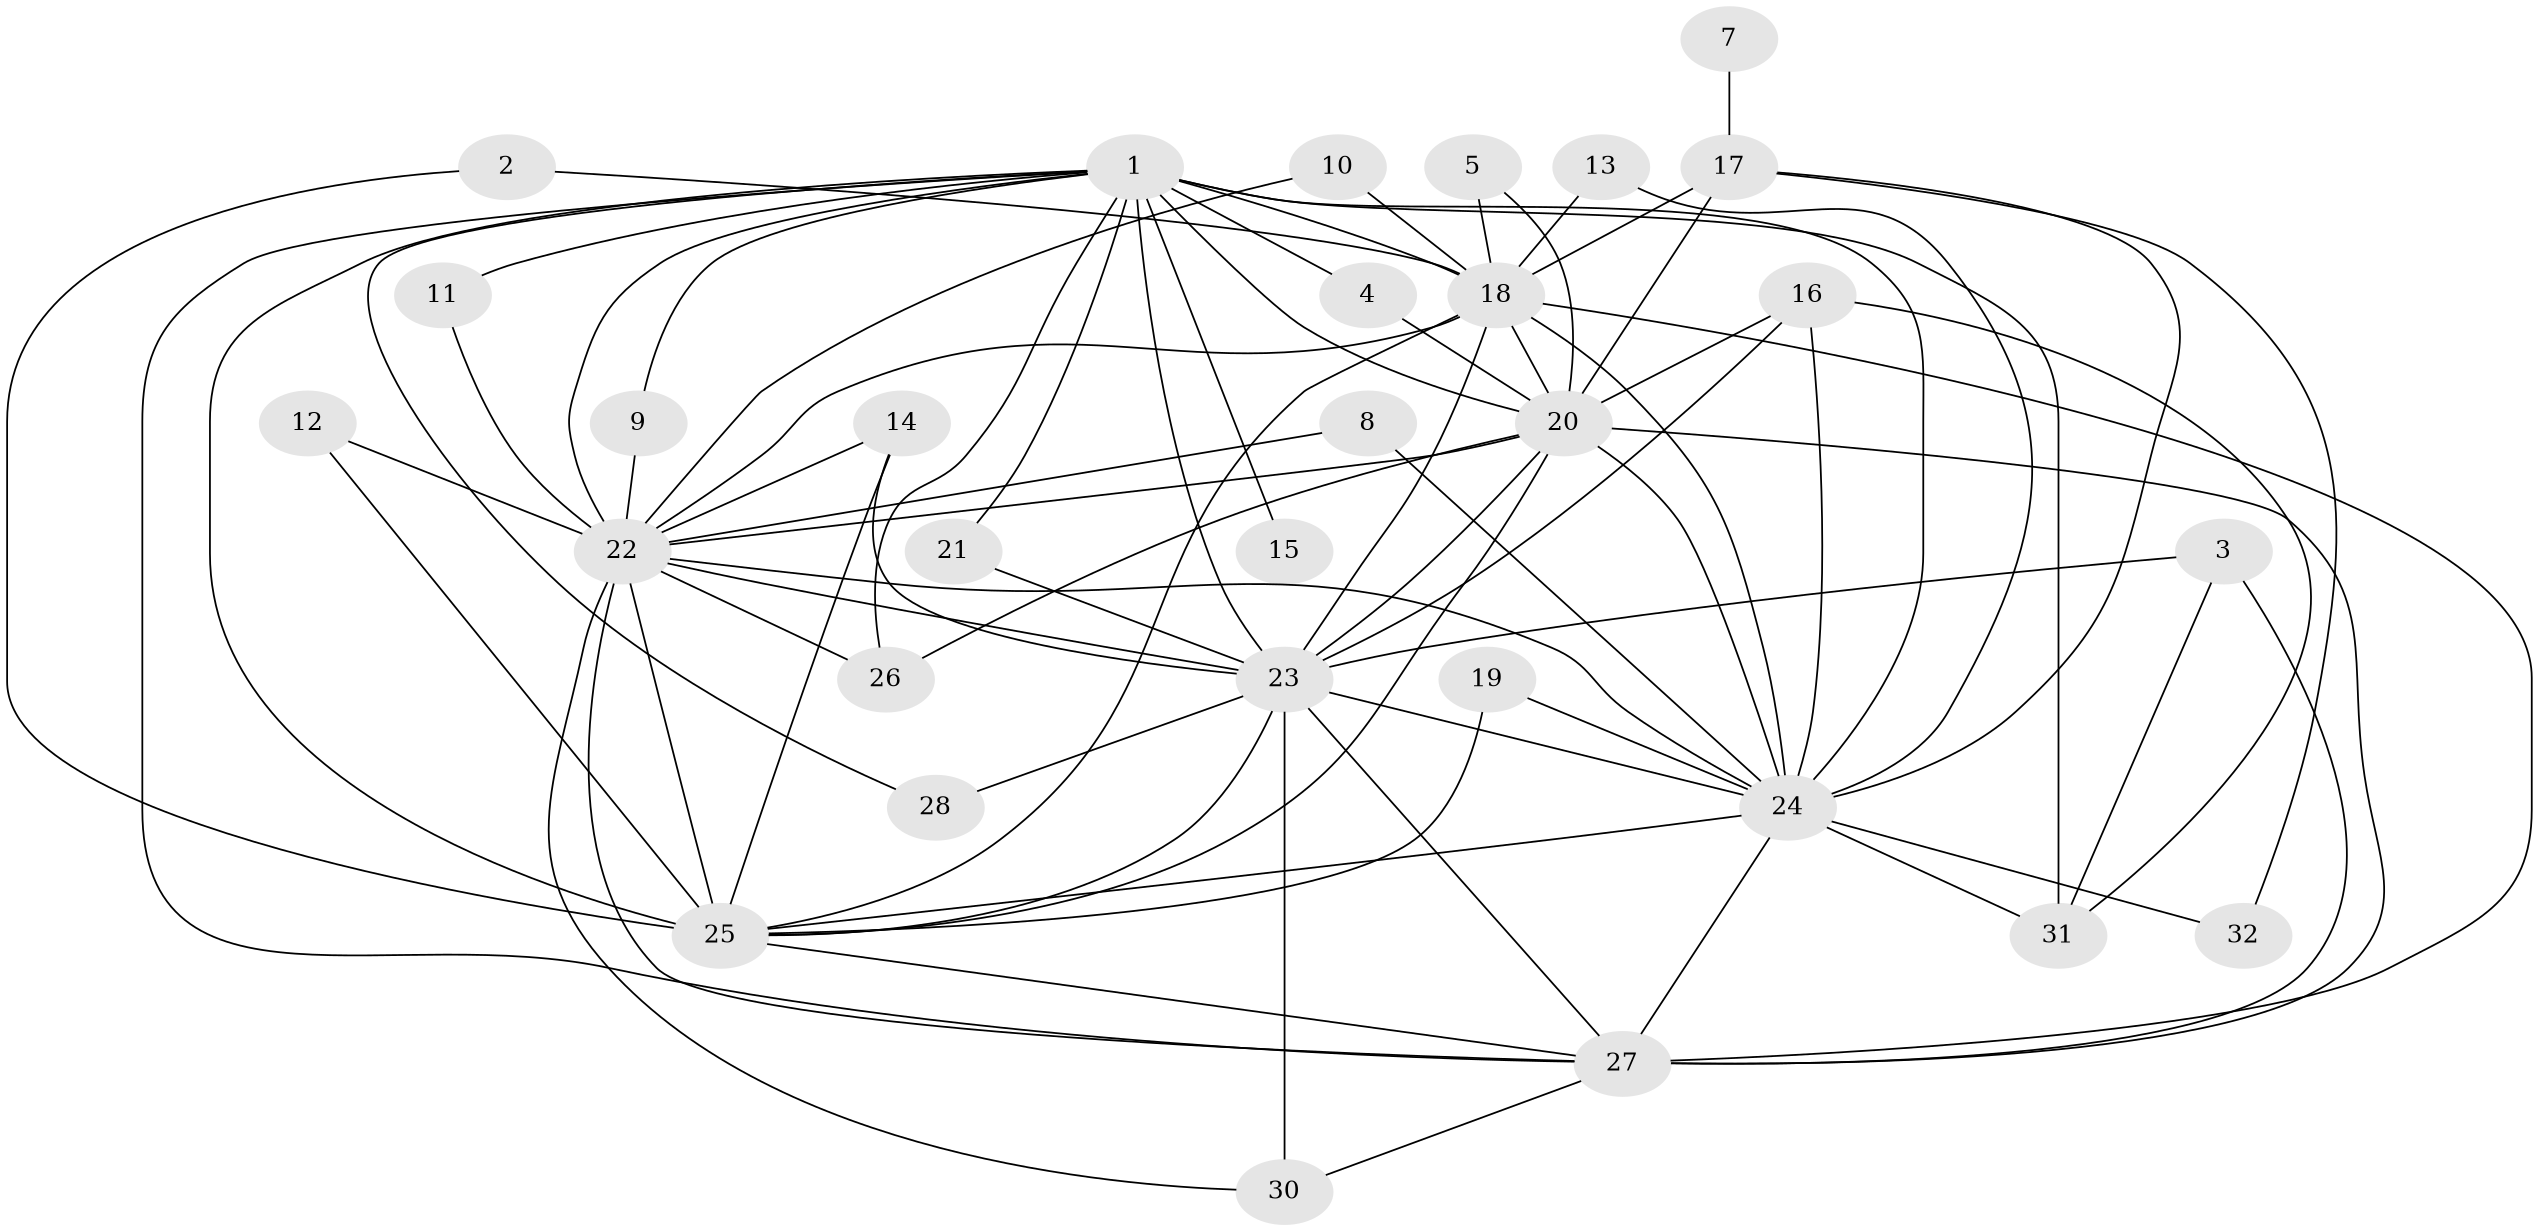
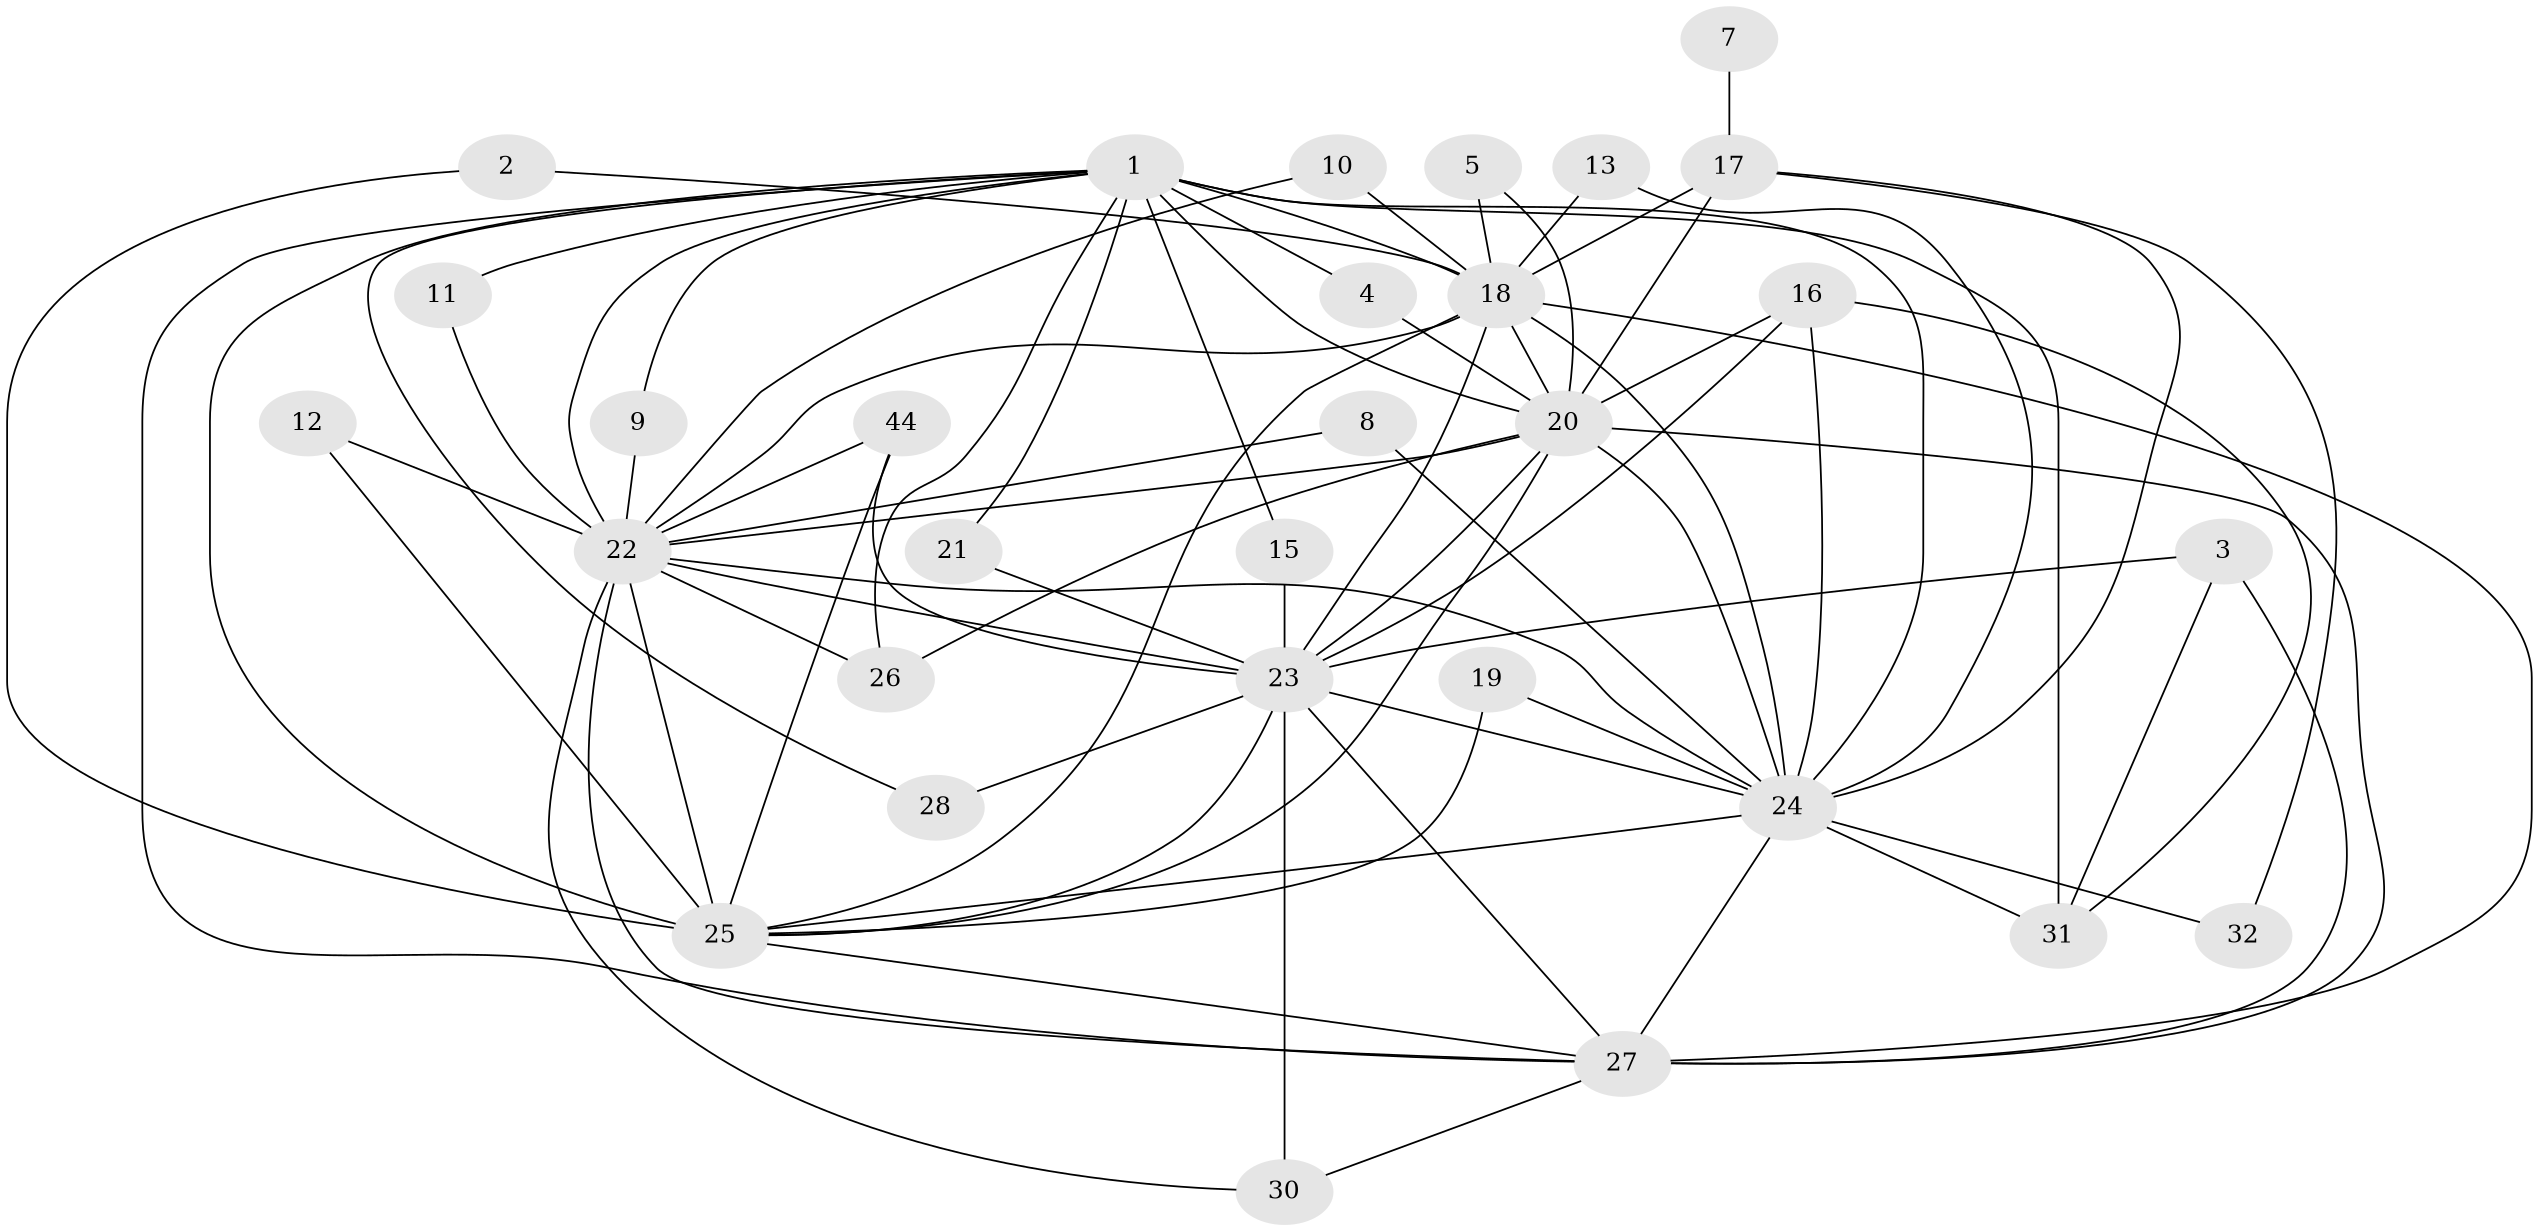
node "14": label "14" -> "44"
edge "1" -- "23": now "15" -- "23"
